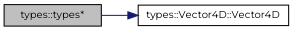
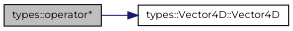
node "types::types*": label "types::types*" -> "types::operator*"
